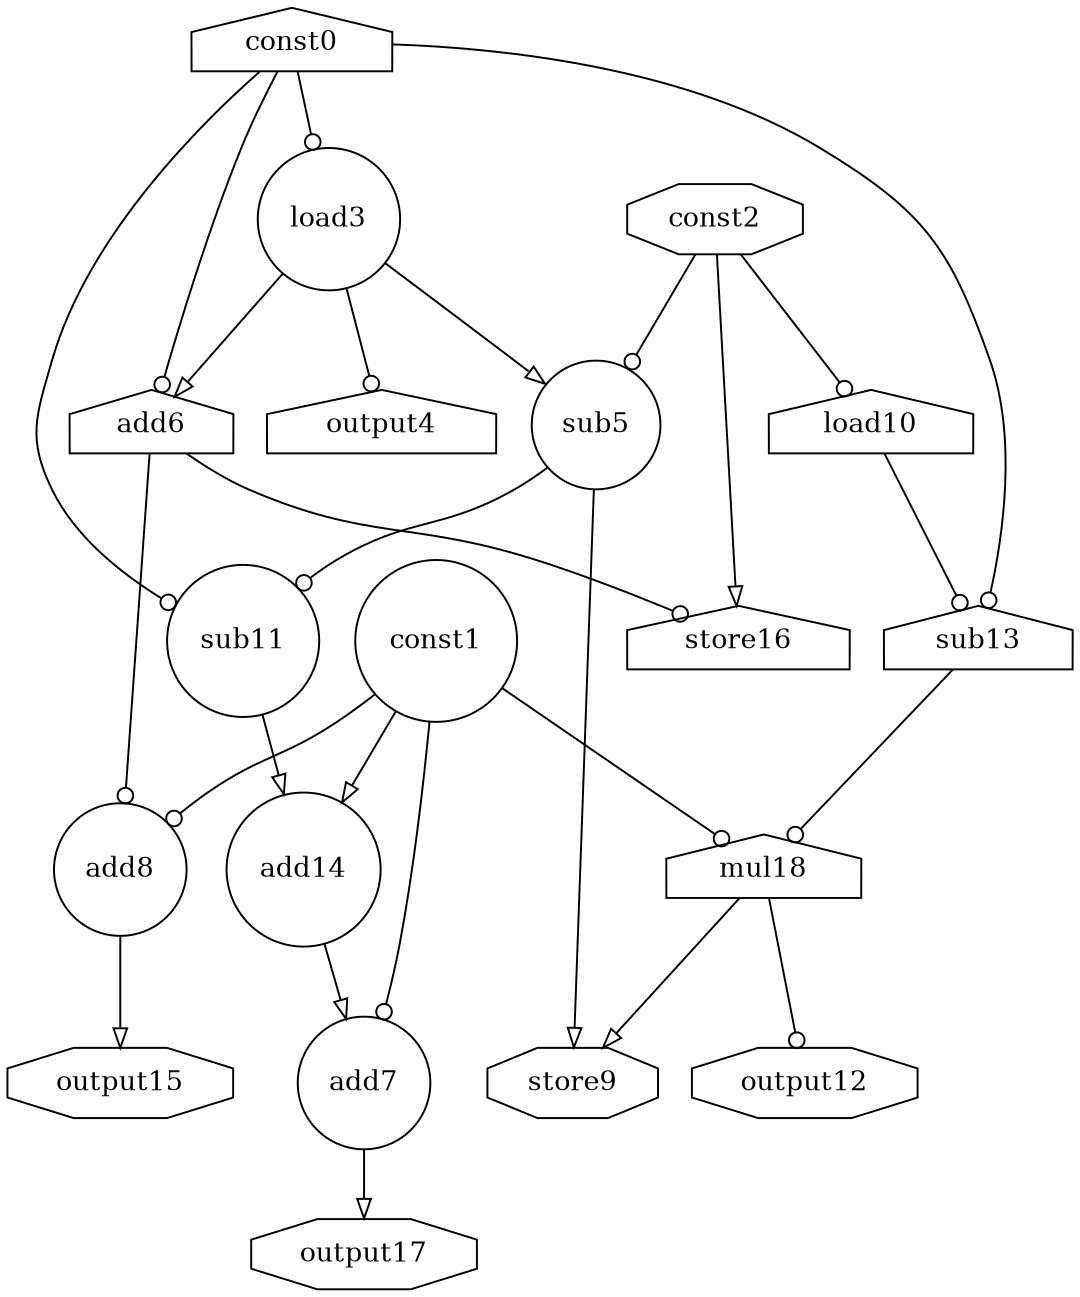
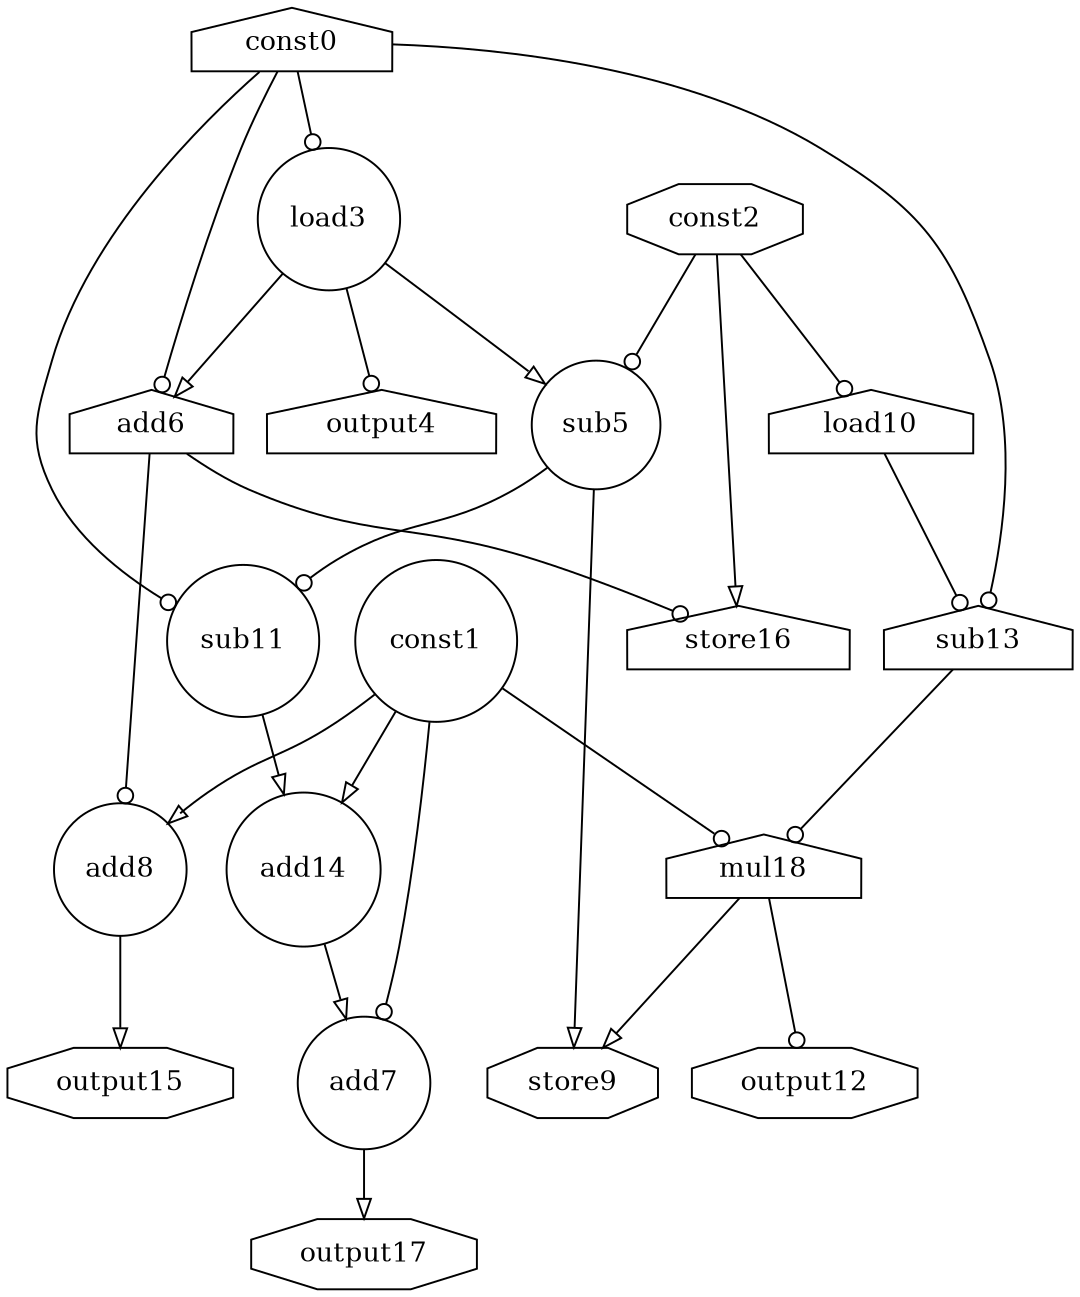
edge "const1" -> "add8": arrowhead odot -> onormal
